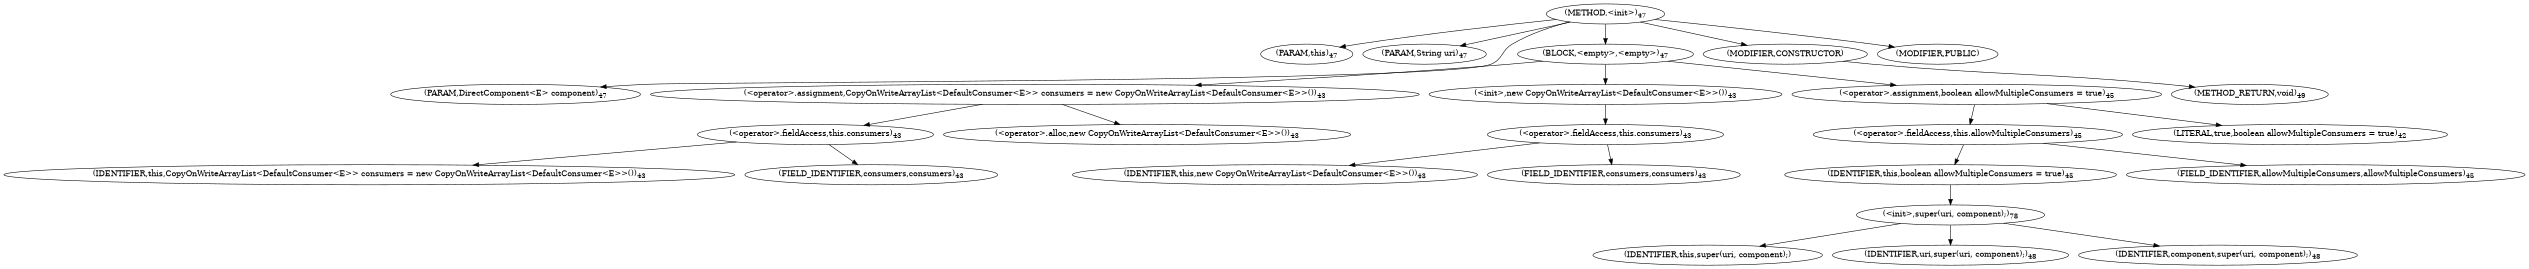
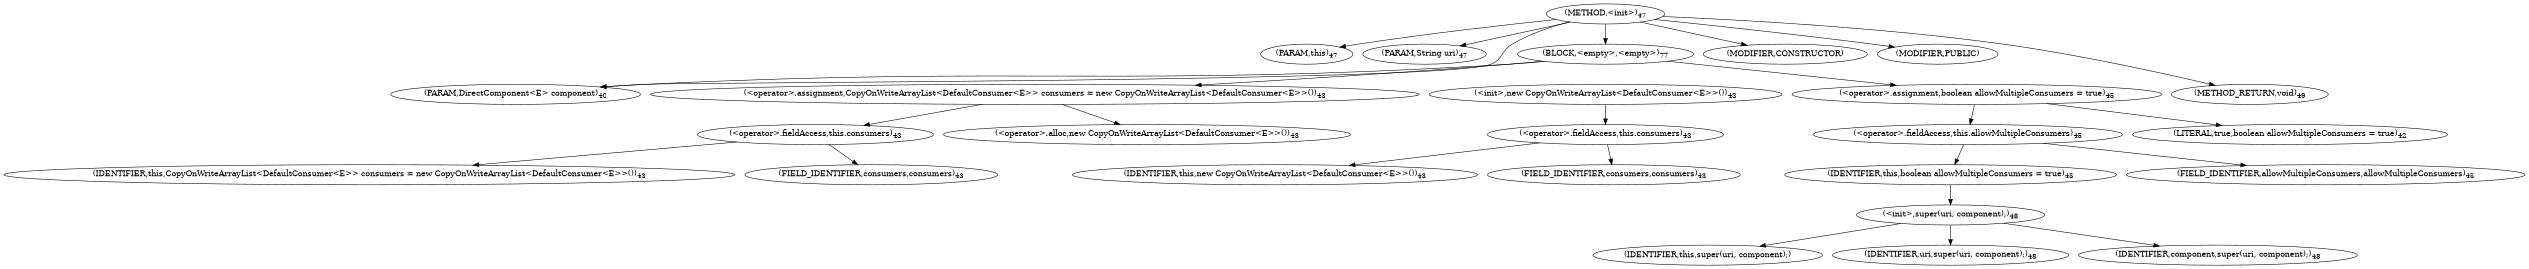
node "(BLOCK,<empty>,<empty>)": text "47" -> "77"
edge "(BLOCK,<empty>,<empty>)" -> "(<init>,new CopyOnWriteArrayList<DefaultConsumer<E>>())": now "(BLOCK,<empty>,<empty>)" -> "(PARAM,DirectComponent<E> component)"
edge "(MODIFIER,CONSTRUCTOR)" -> "(METHOD_RETURN,void)": now "(METHOD,<init>)" -> "(METHOD_RETURN,void)"
node "(PARAM,DirectComponent<E> component)": text "47" -> "40"
node "(<init>,super(uri, component);)": text "78" -> "48"
